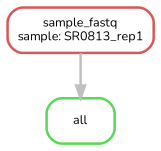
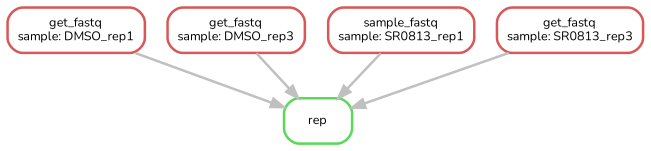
node "get_fastq sample: DMSO_rep1": added
node "get_fastq sample: DMSO_rep3": added
node "get_fastq sample: SR0813_rep3": added
node "all": label "all" -> "rep"
